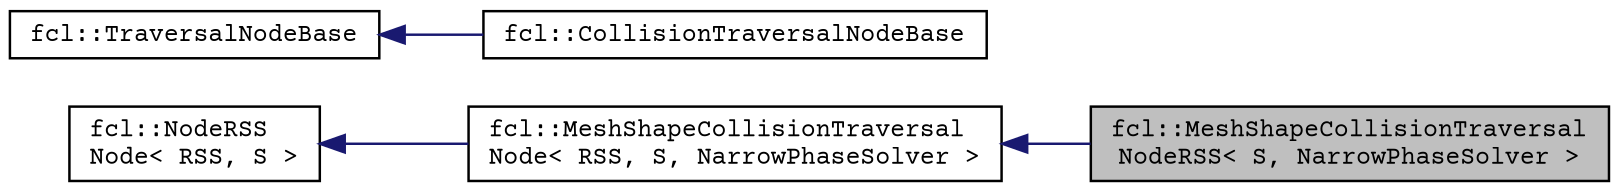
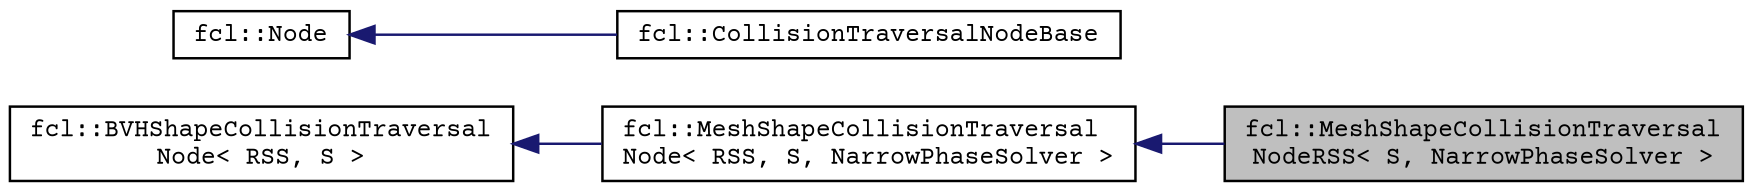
node "fcl::TraversalNodeBase": label "fcl::TraversalNodeBase" -> "fcl::Node"
node "fcl::NodeRSS Node< RSS, S >": label "fcl::NodeRSS Node< RSS, S >" -> "fcl::BVHShapeCollisionTraversal Node< RSS, S >"
